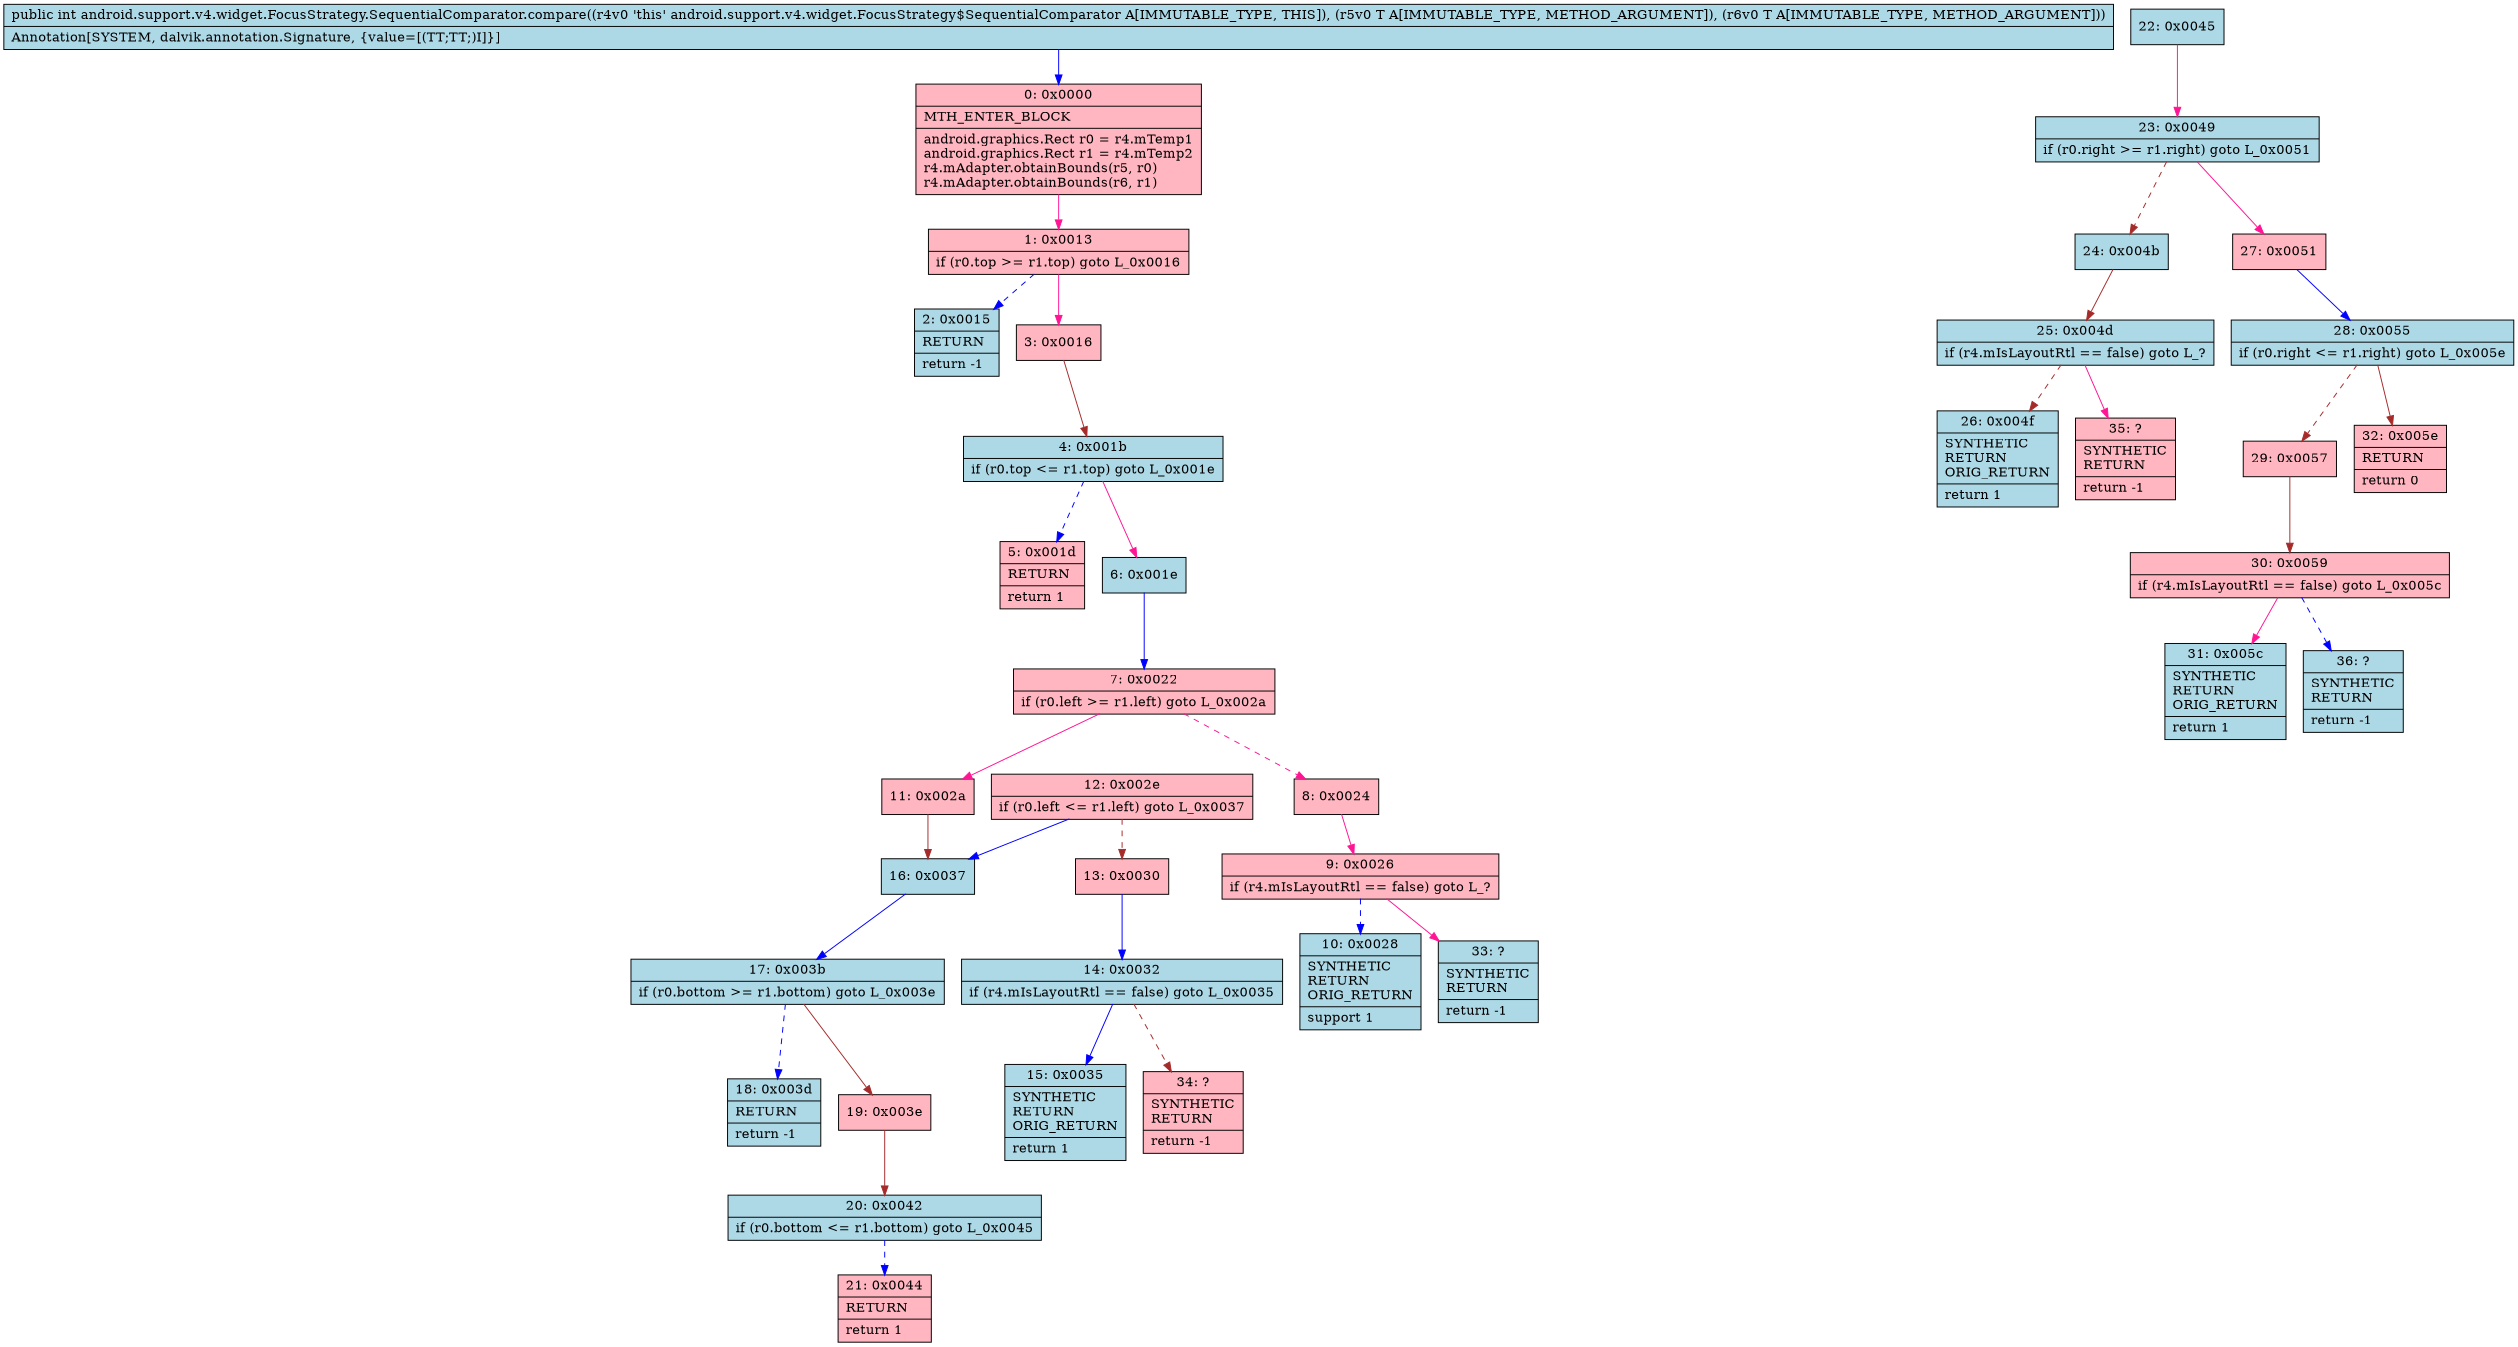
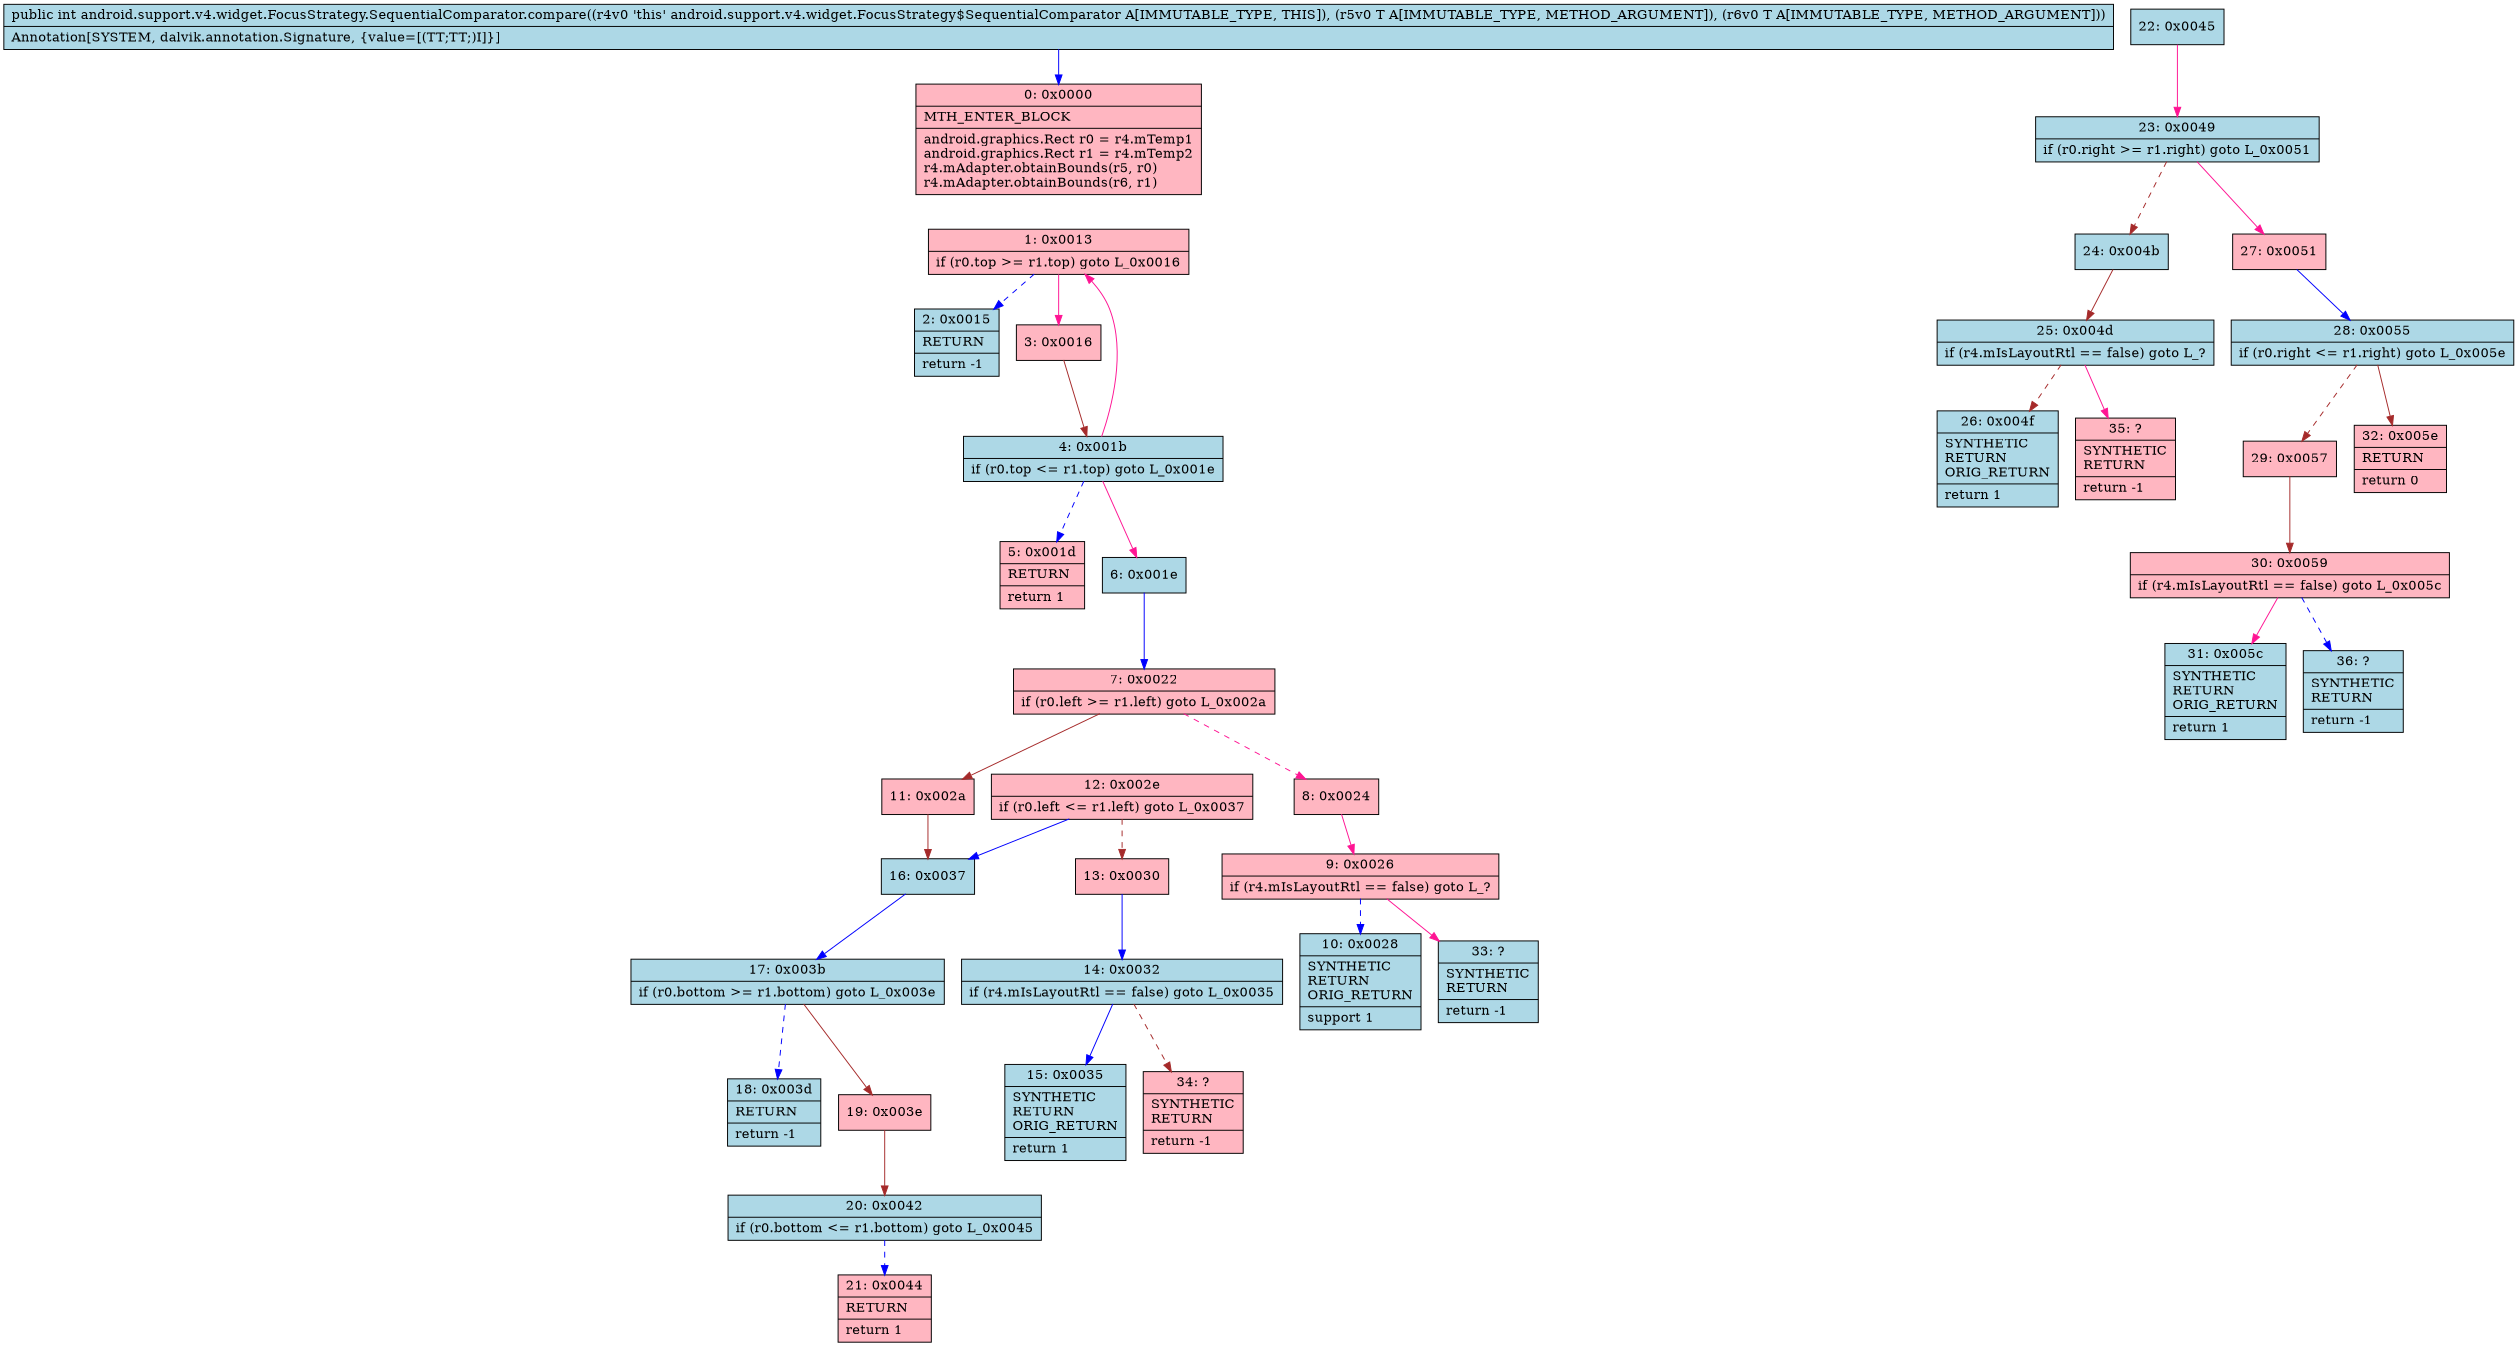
edge "0: 0x0000" -> "1: 0x0013": now "4: 0x001b" -> "1: 0x0013"
edge "7: 0x0022" -> "11: 0x002a": color deeppink -> brown
